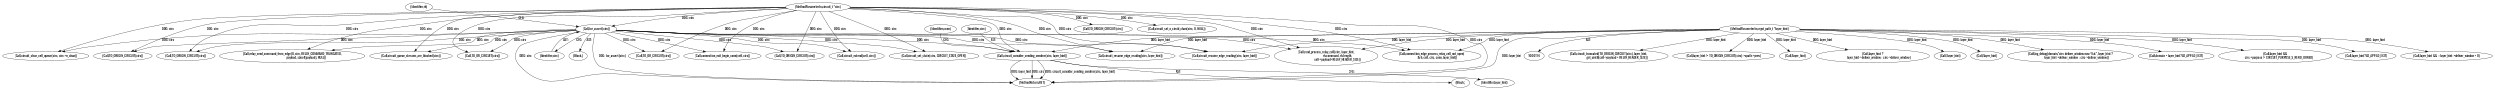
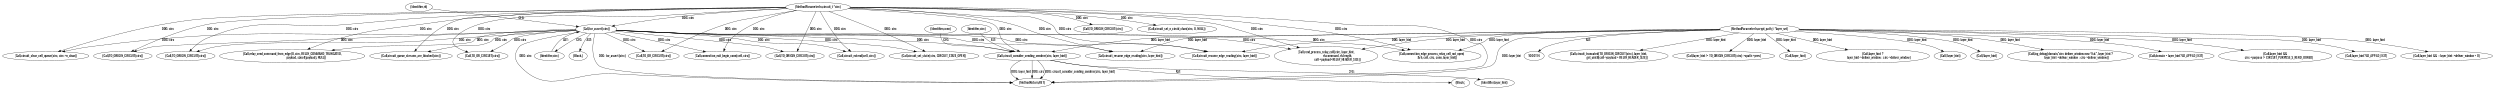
node "(MethodParameterIn,crypt_path_t *layer_hint)": label "(MethodParameterIn,crypt_path_t *layer_hint)" -> "(MethodParameterIn,crypt_path_t *layer_set)"
